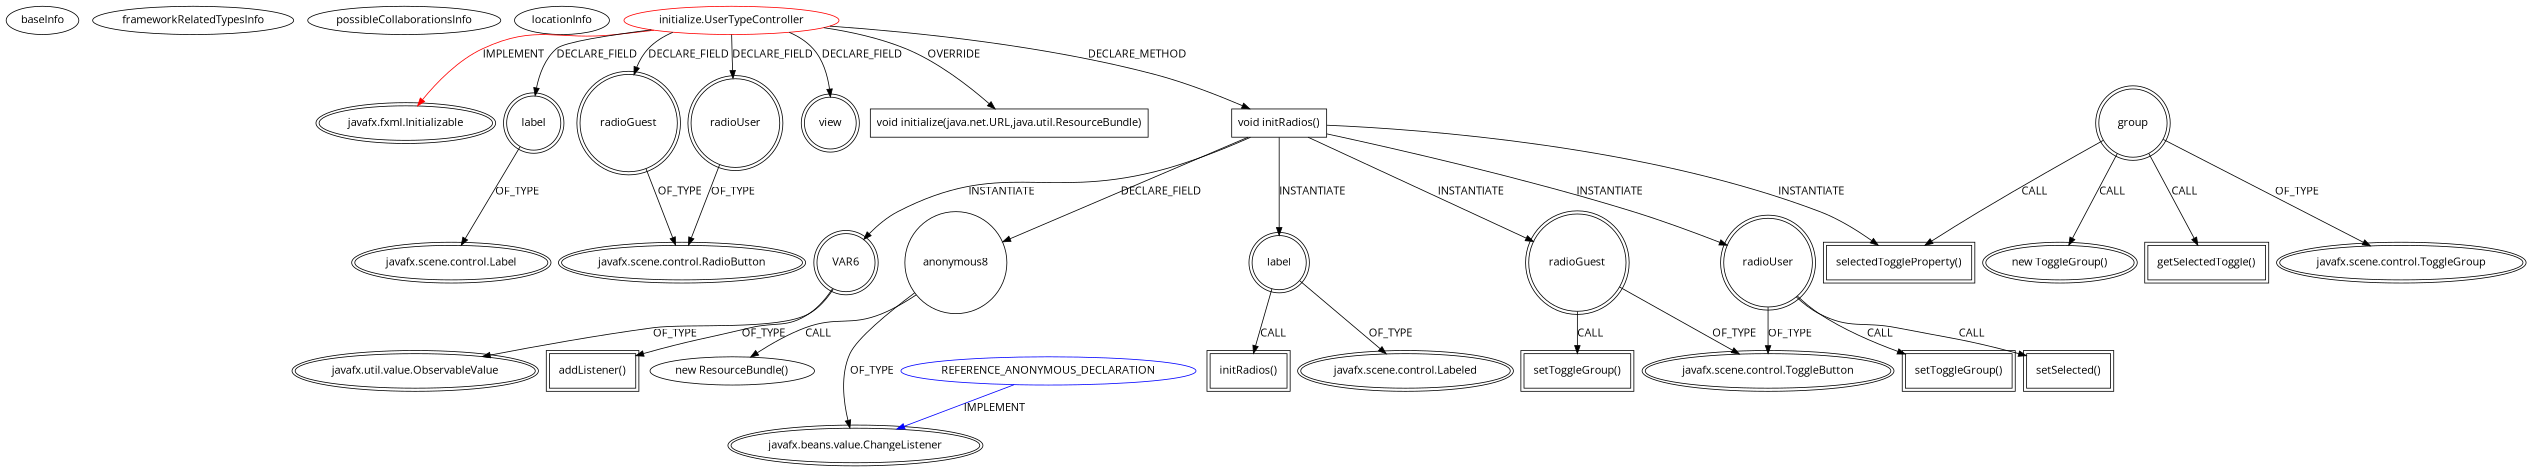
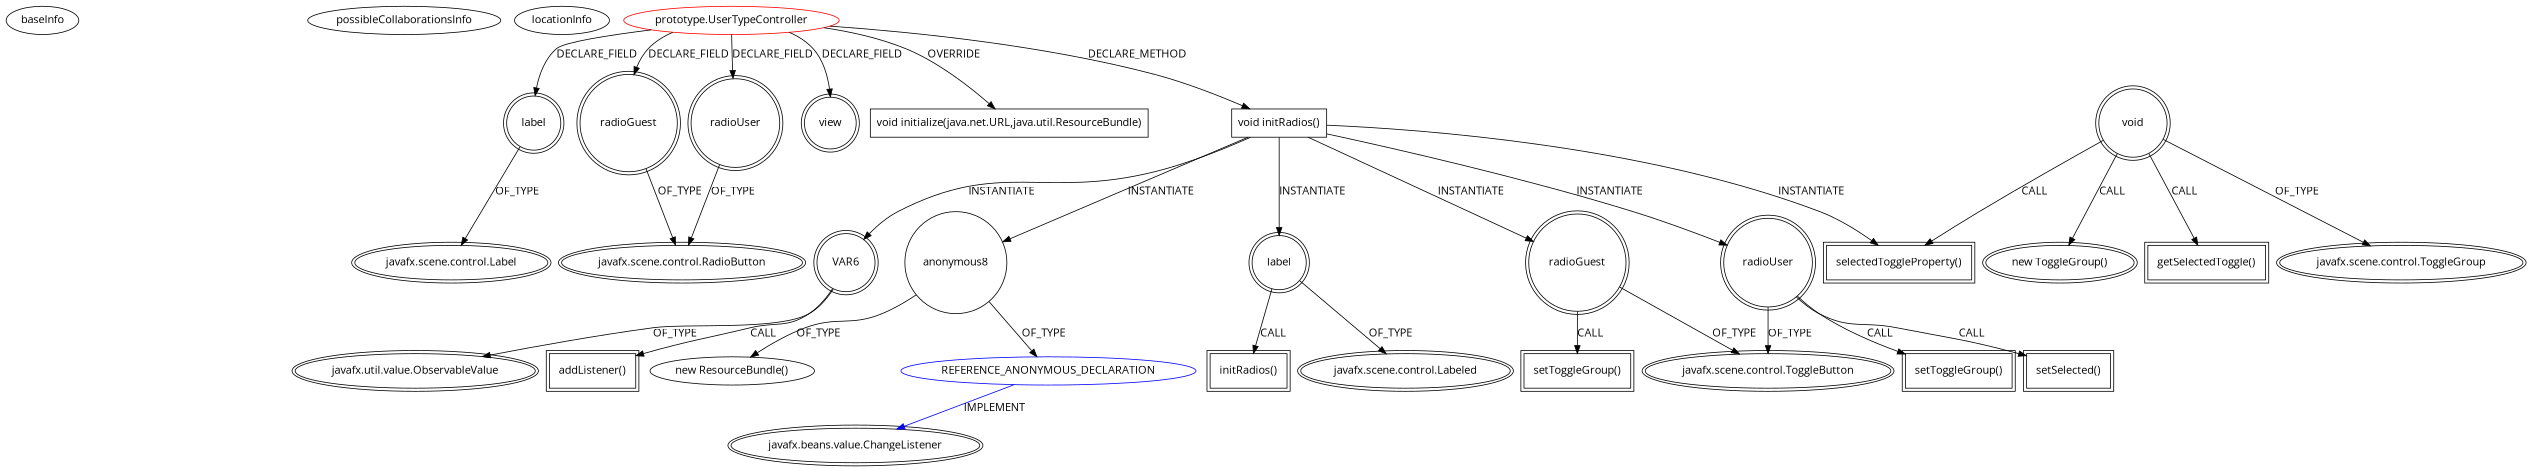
node "frameworkRelatedTypesInfo": removed
node "initialize.UserTypeController": label "initialize.UserTypeController" -> "prototype.UserTypeController"
node "javafx.fxml.Initializable": removed
node "group": label "group" -> "void"
edge "void initRadios()" -> "anonymous8": label "DECLARE_FIELD" -> "INSTANTIATE"
edge "VAR6" -> "addListener()": label "OF_TYPE" -> "CALL"
edge "anonymous8" -> "new ResourceBundle()": label "CALL" -> "OF_TYPE"
edge "anonymous8" -> "javafx.beans.value.ChangeListener": now "anonymous8" -> "REFERENCE_ANONYMOUS_DECLARATION"
